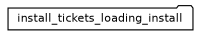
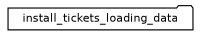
node "install_tickets_loading_install": label "install_tickets_loading_install" -> "install_tickets_loading_data"
